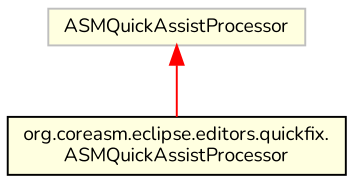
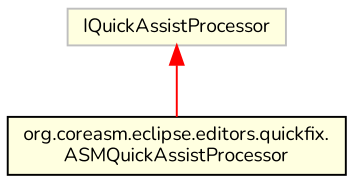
node "ASMQuickAssistProcessor": label "ASMQuickAssistProcessor" -> "IQuickAssistProcessor"
